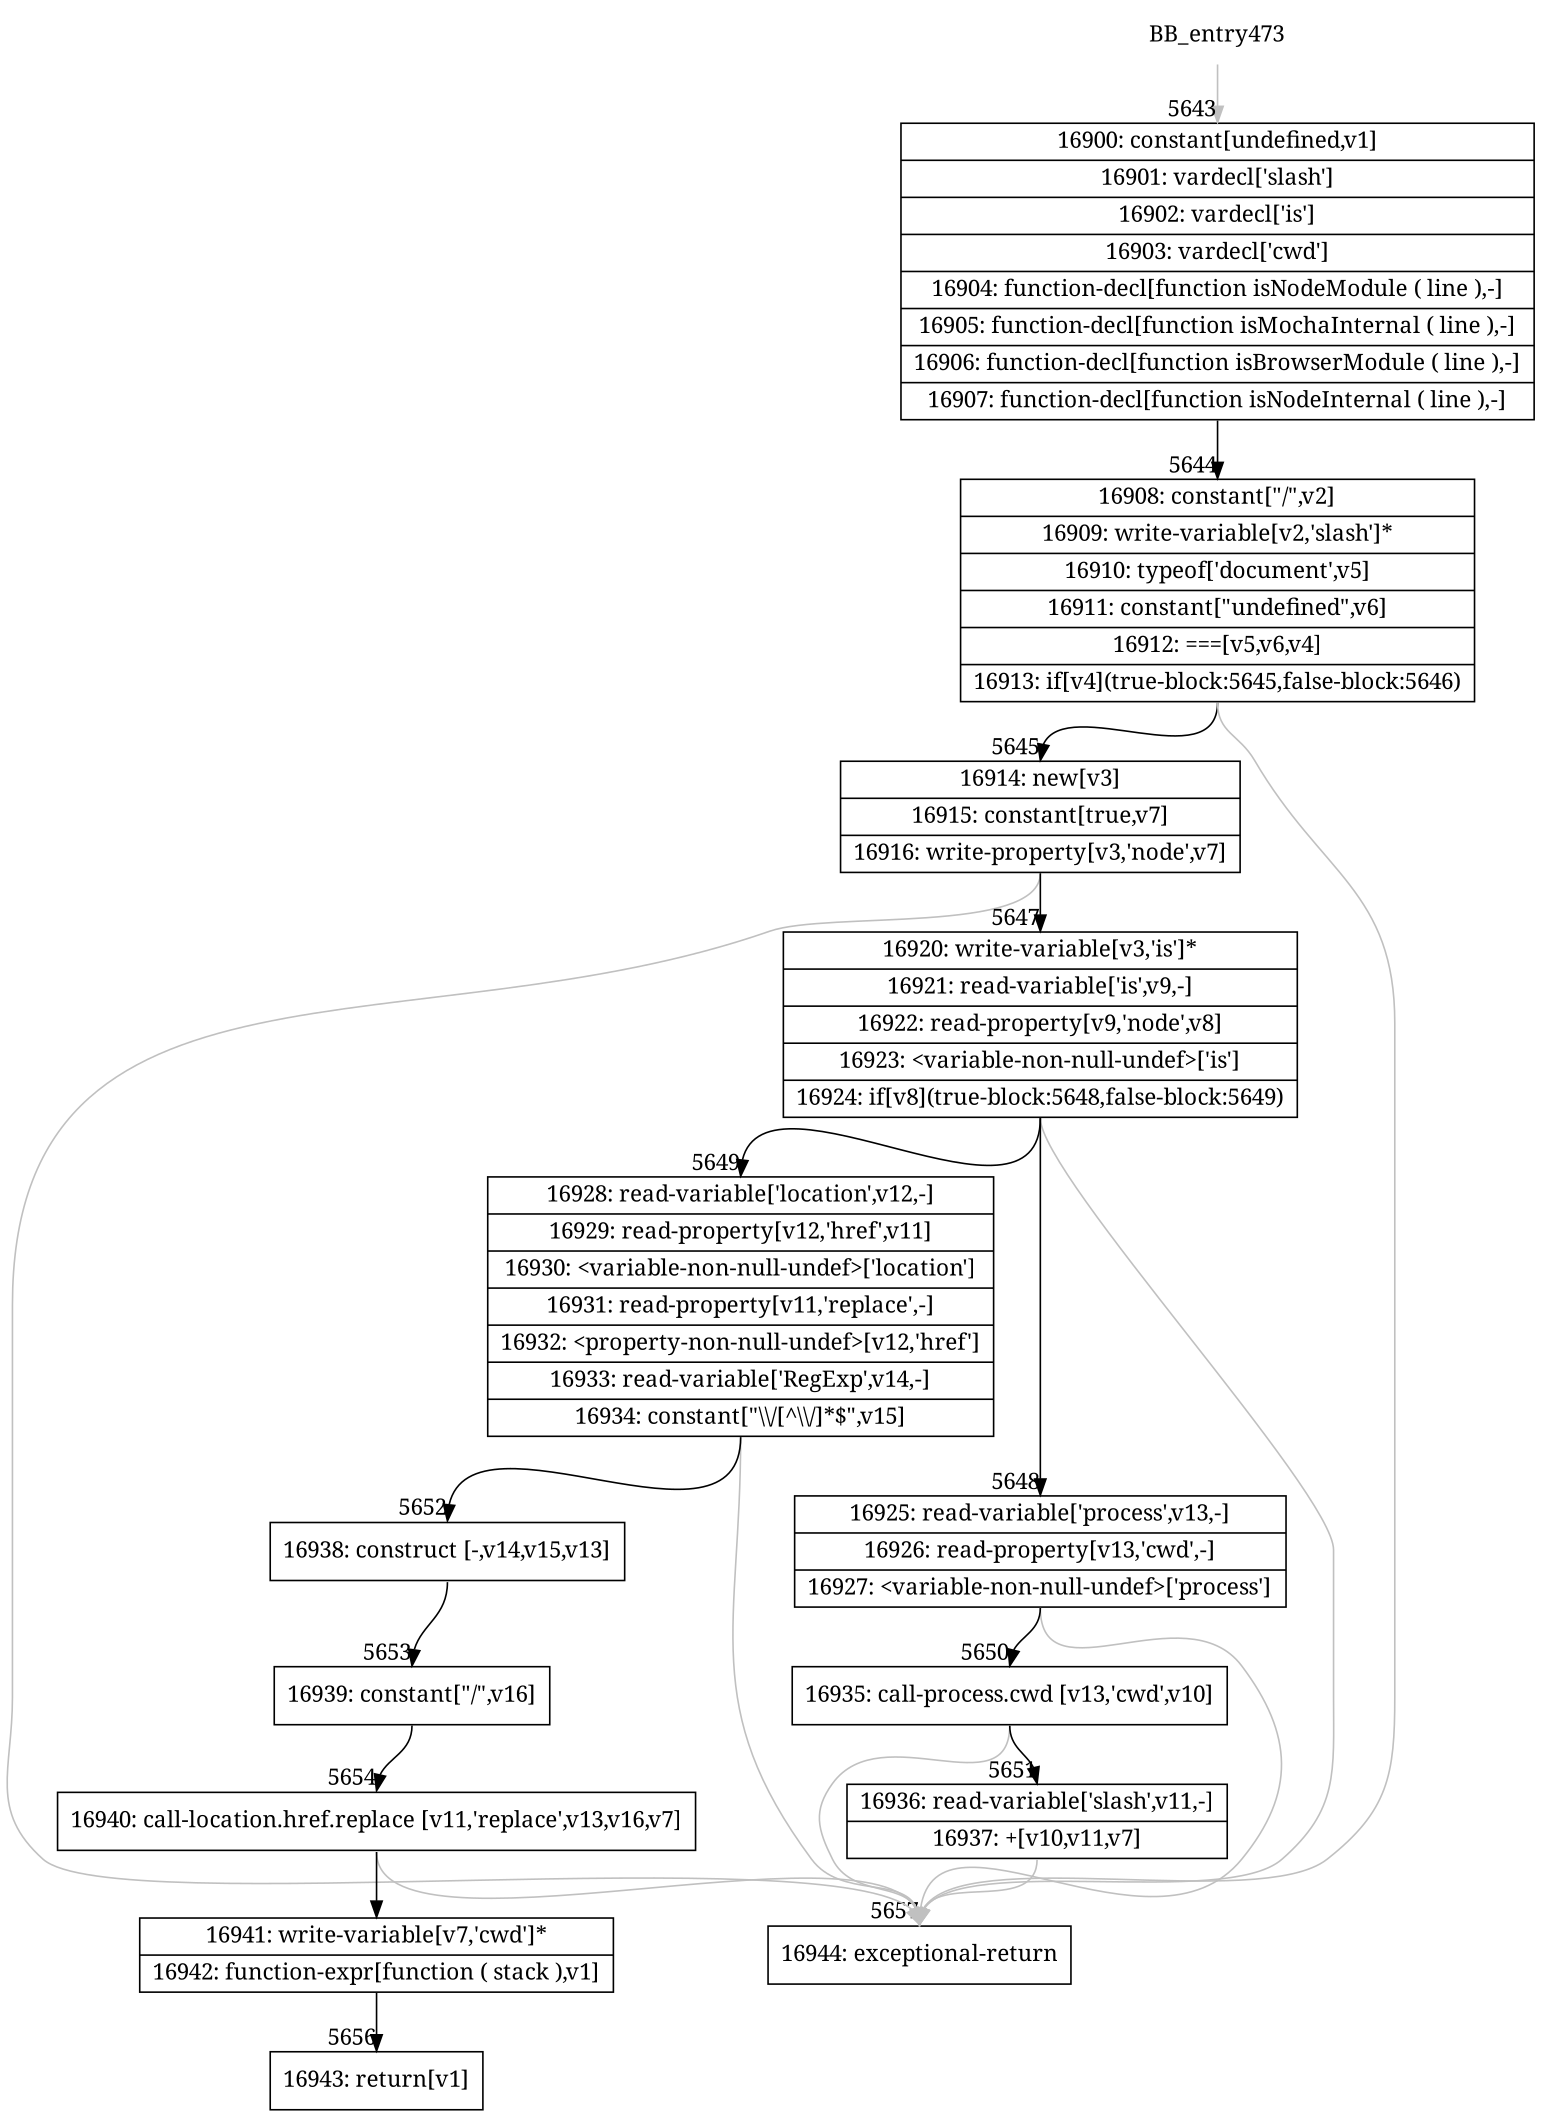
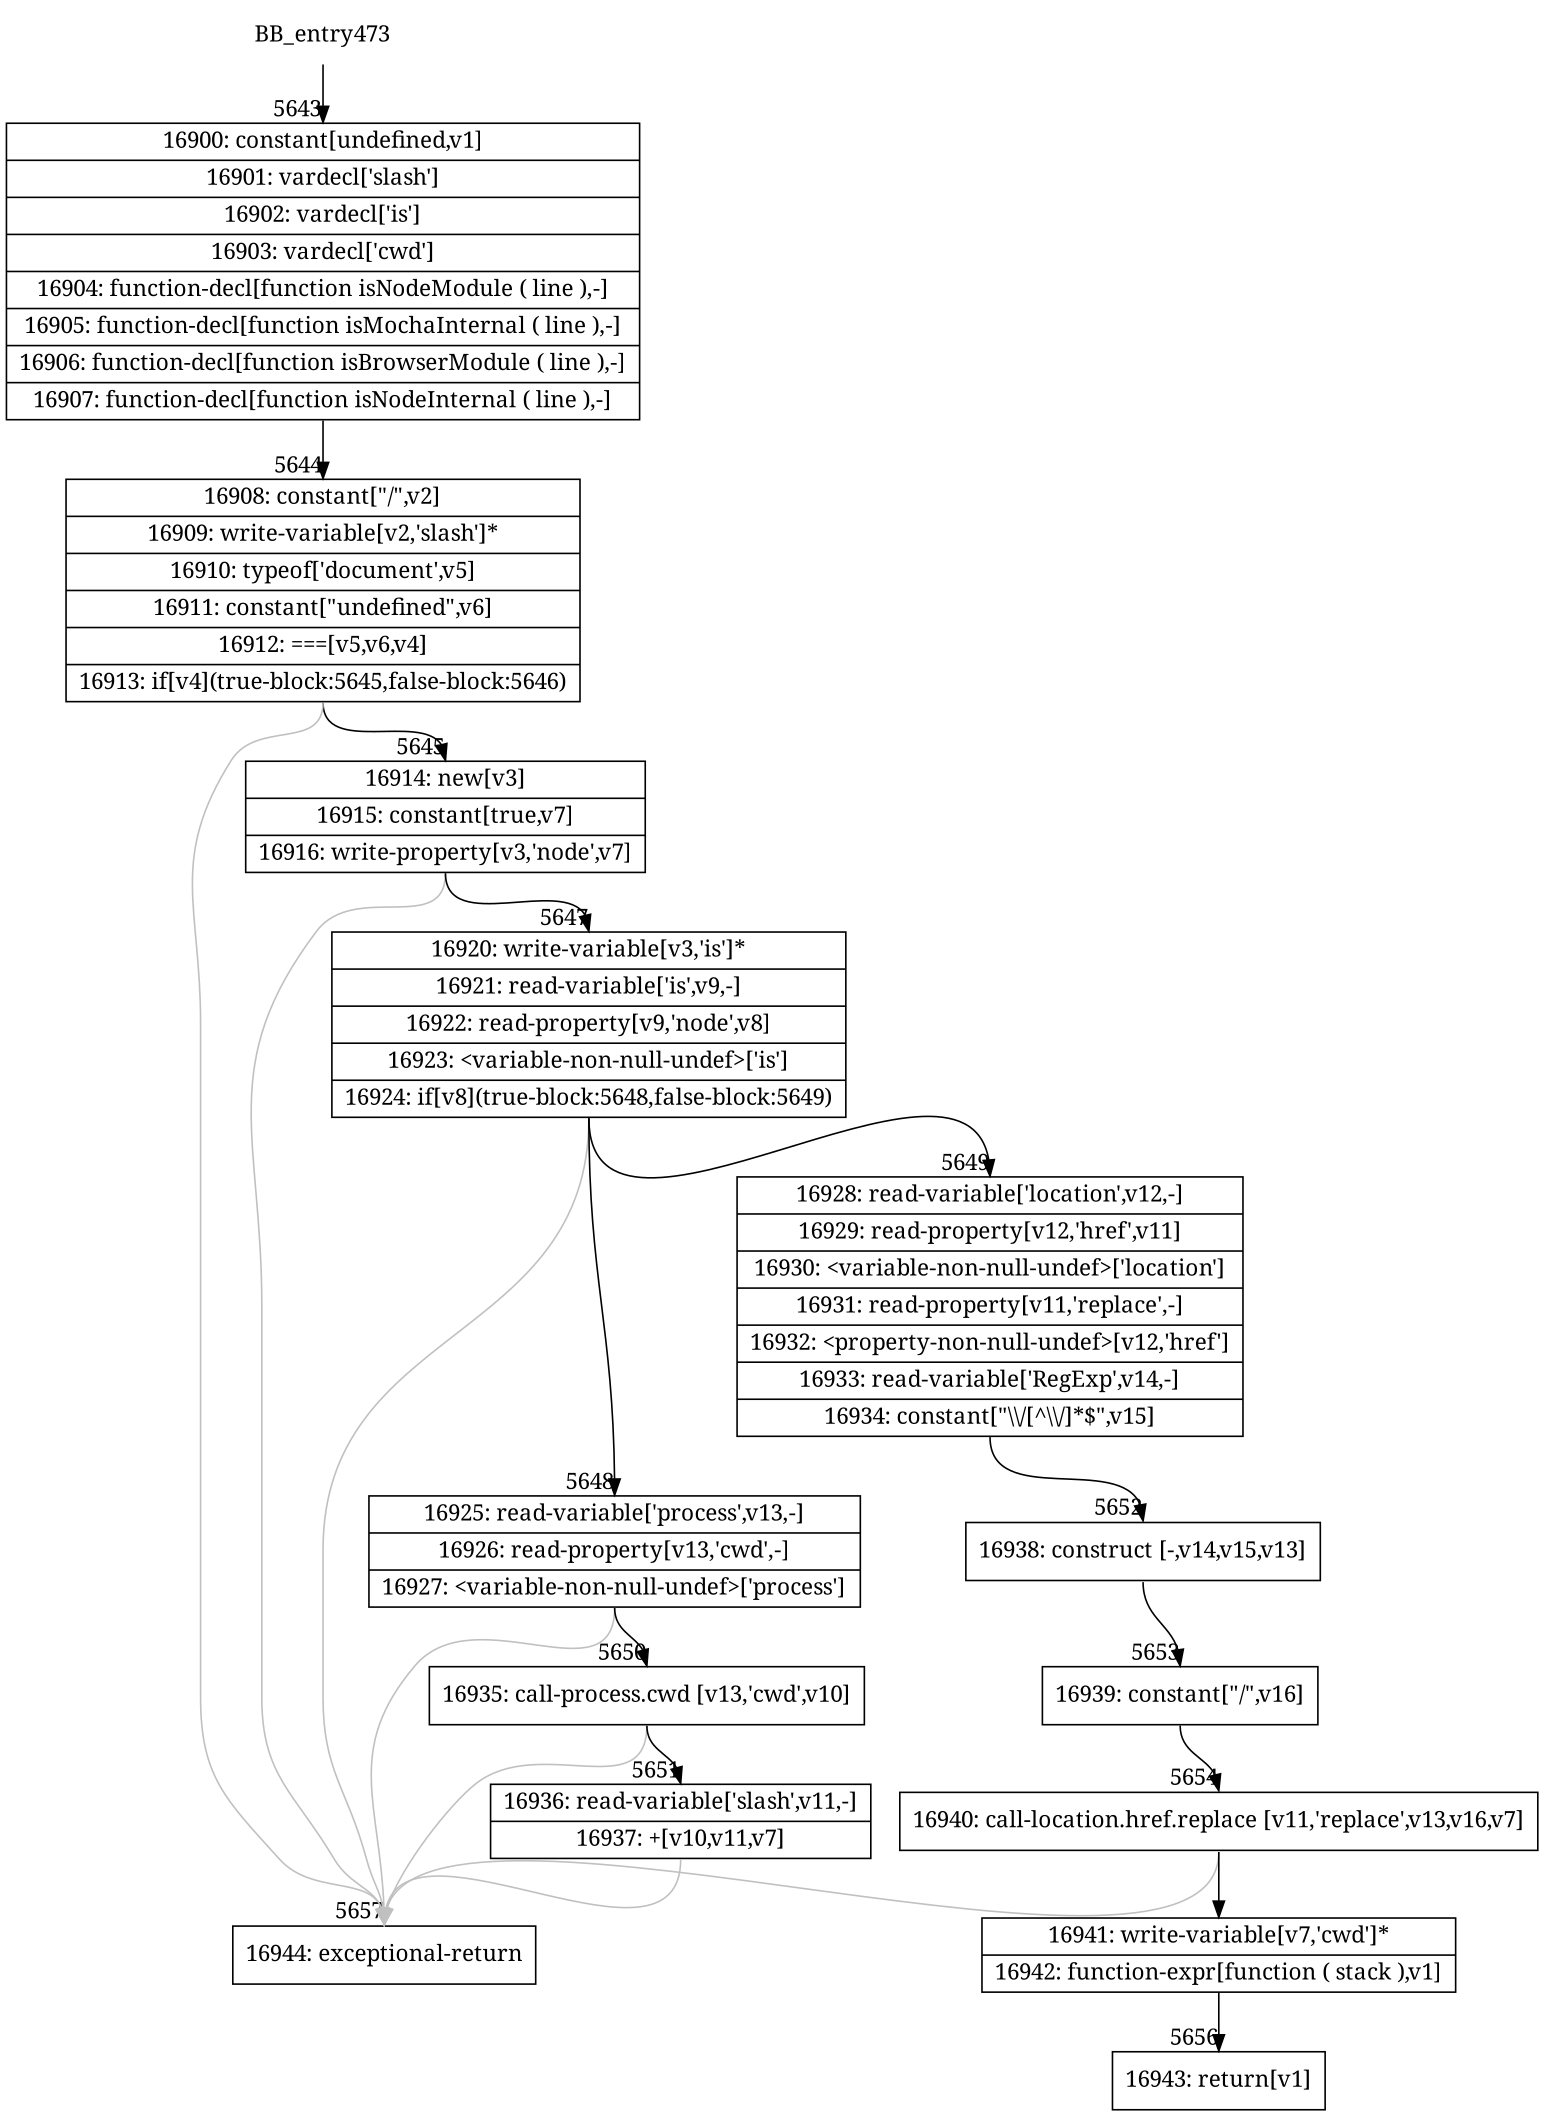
edge "BB_entry473" -> "16900: constant[undefined,v1]": color gray -> black
edge "16928: read-variable['location',v12,-]" -> "16944: exceptional-return": removed
